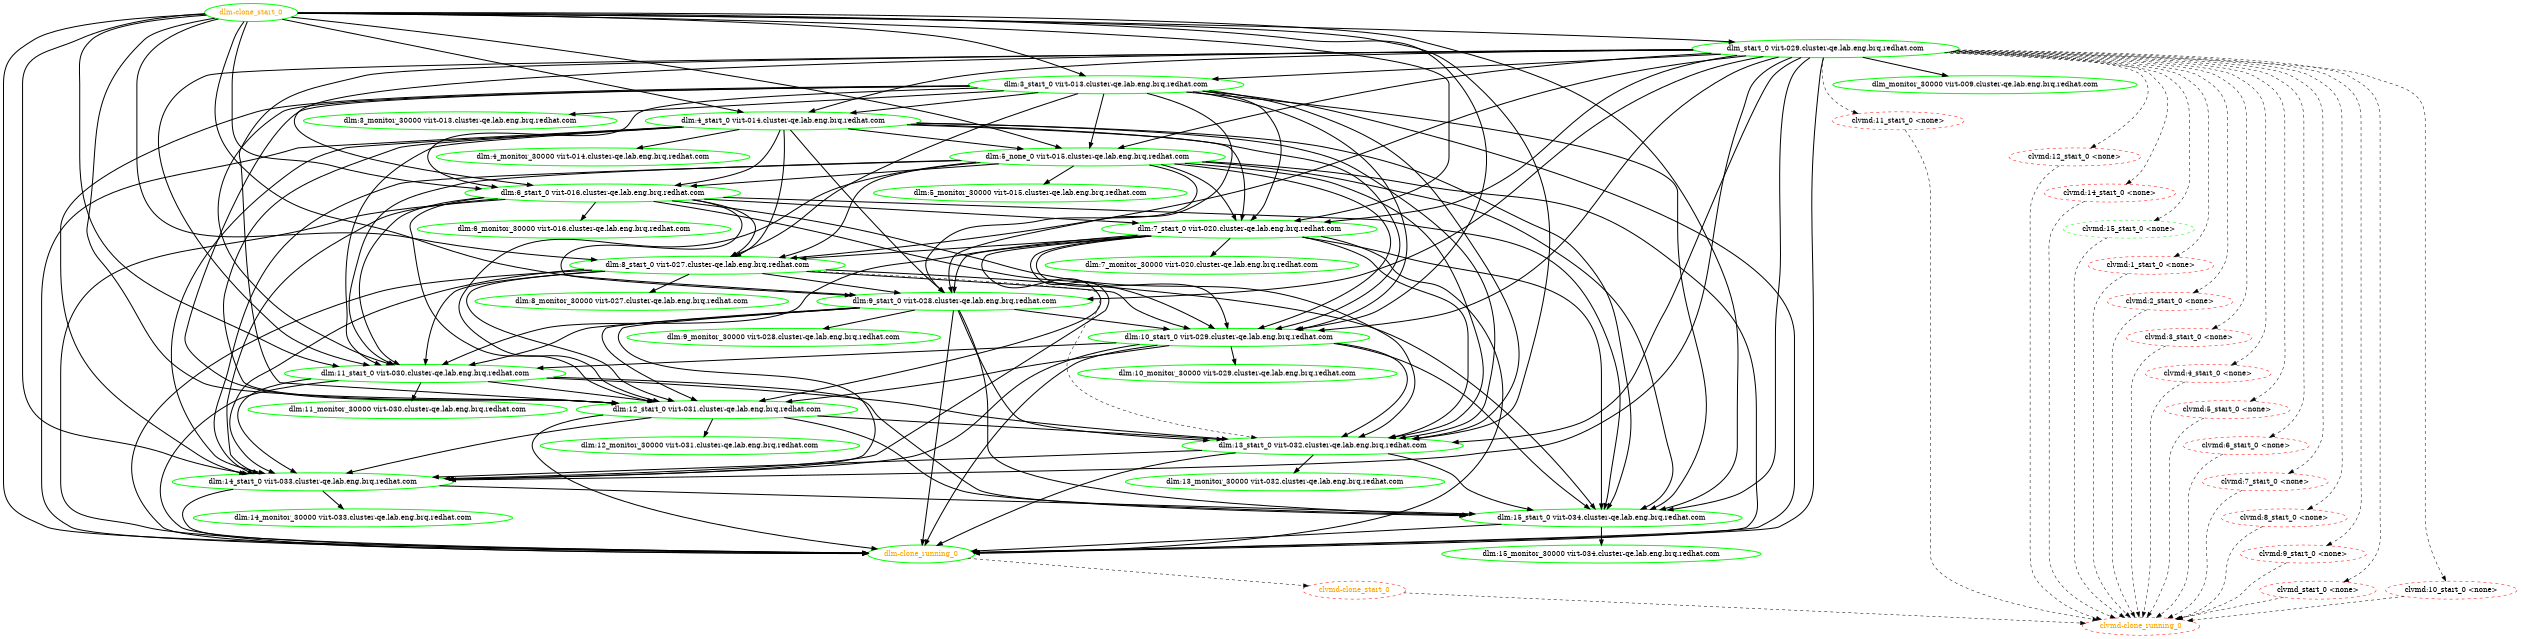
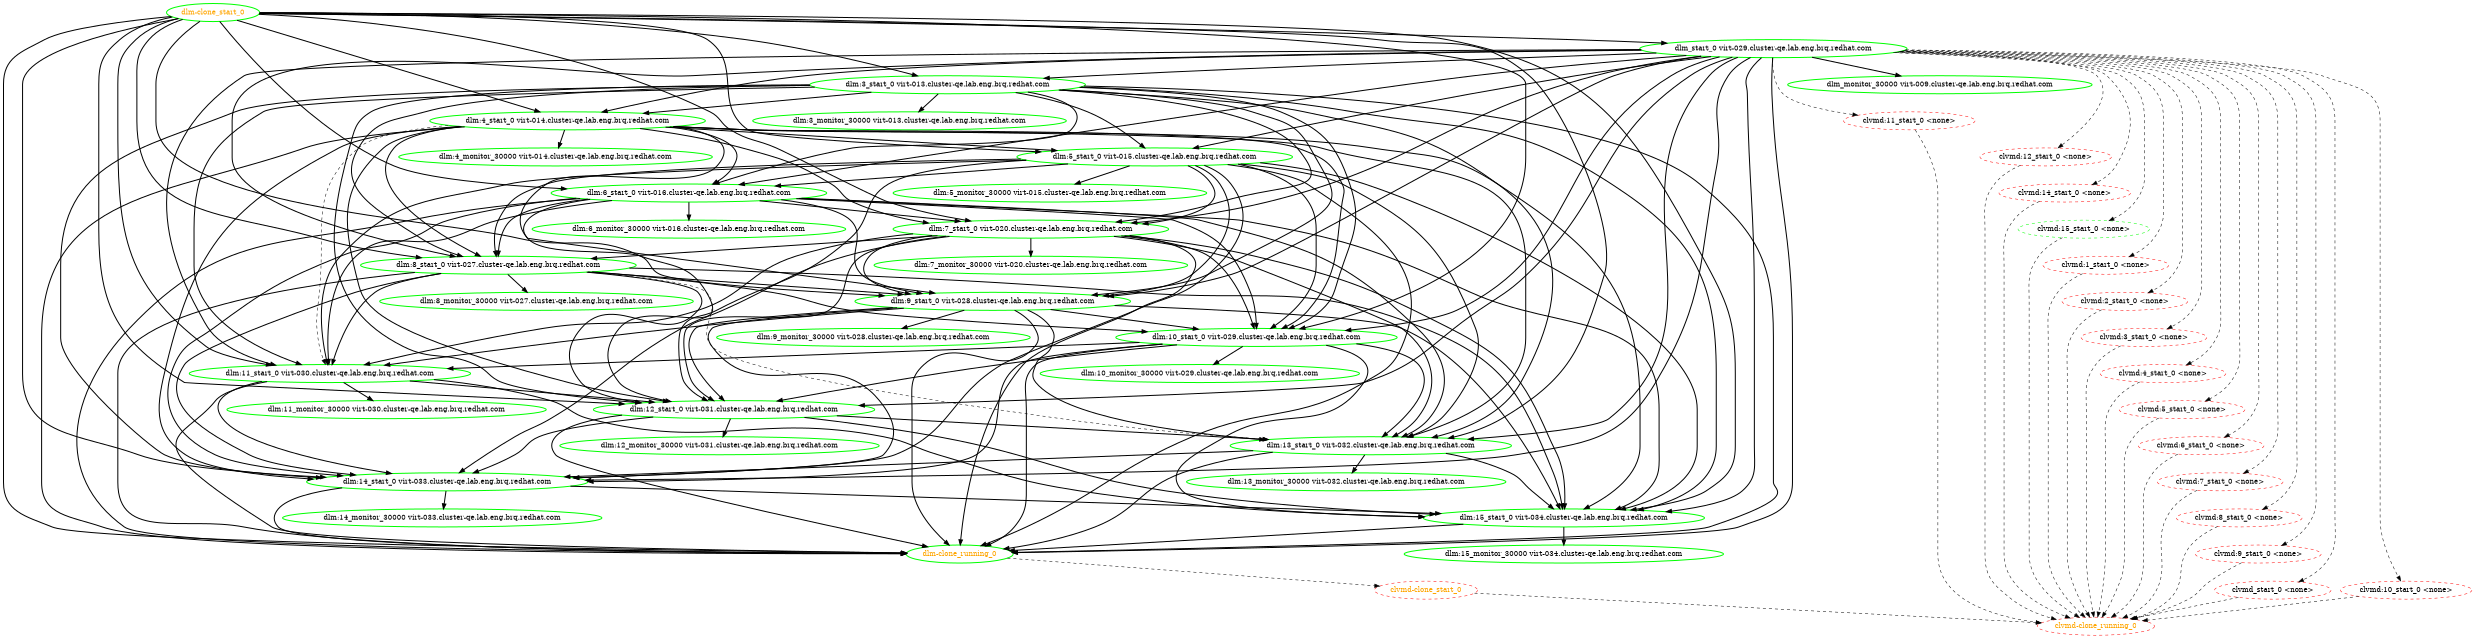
edge "dlm:4_start_0 virt-014.cluster-qe.lab.eng.brq.redhat.com" -> "dlm:11_start_0 virt-030.cluster-qe.lab.eng.brq.redhat.com": style bold -> dashed
node "dlm:5_none_0 virt-015.cluster-qe.lab.eng.brq.redhat.com": label "dlm:5_none_0 virt-015.cluster-qe.lab.eng.brq.redhat.com" -> "dlm:5_start_0 virt-015.cluster-qe.lab.eng.brq.redhat.com"
edge "dlm:11_start_0 virt-030.cluster-qe.lab.eng.brq.redhat.com" -> "dlm:13_start_0 virt-032.cluster-qe.lab.eng.brq.redhat.com": removed
